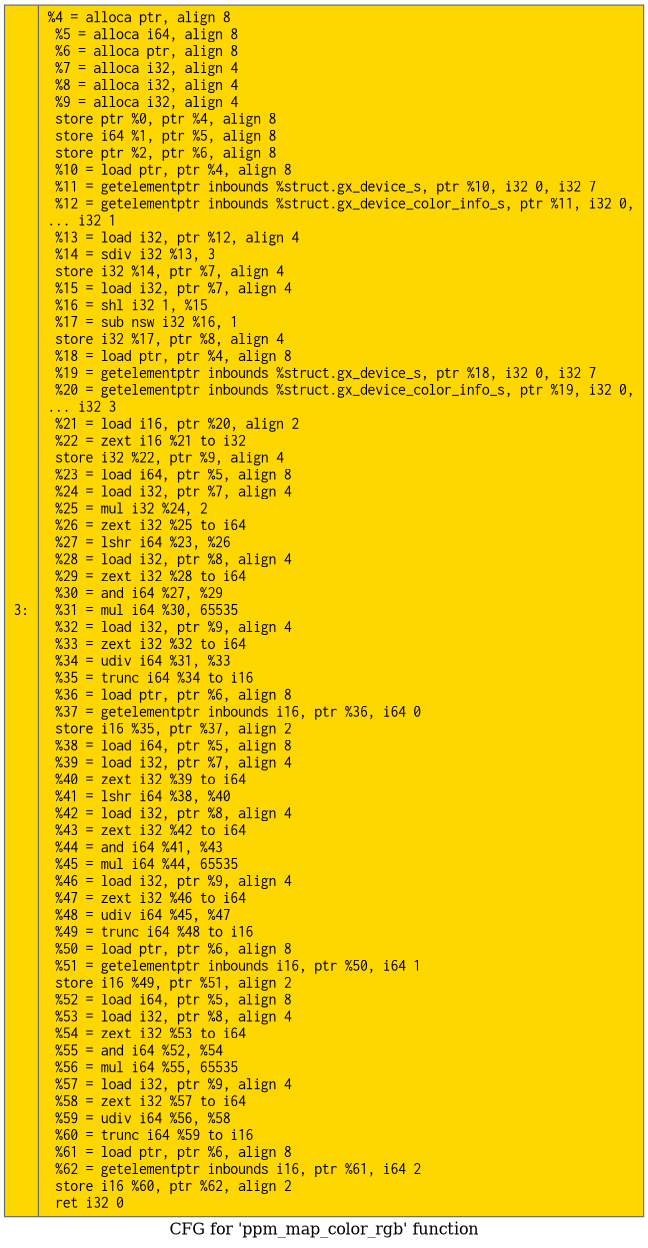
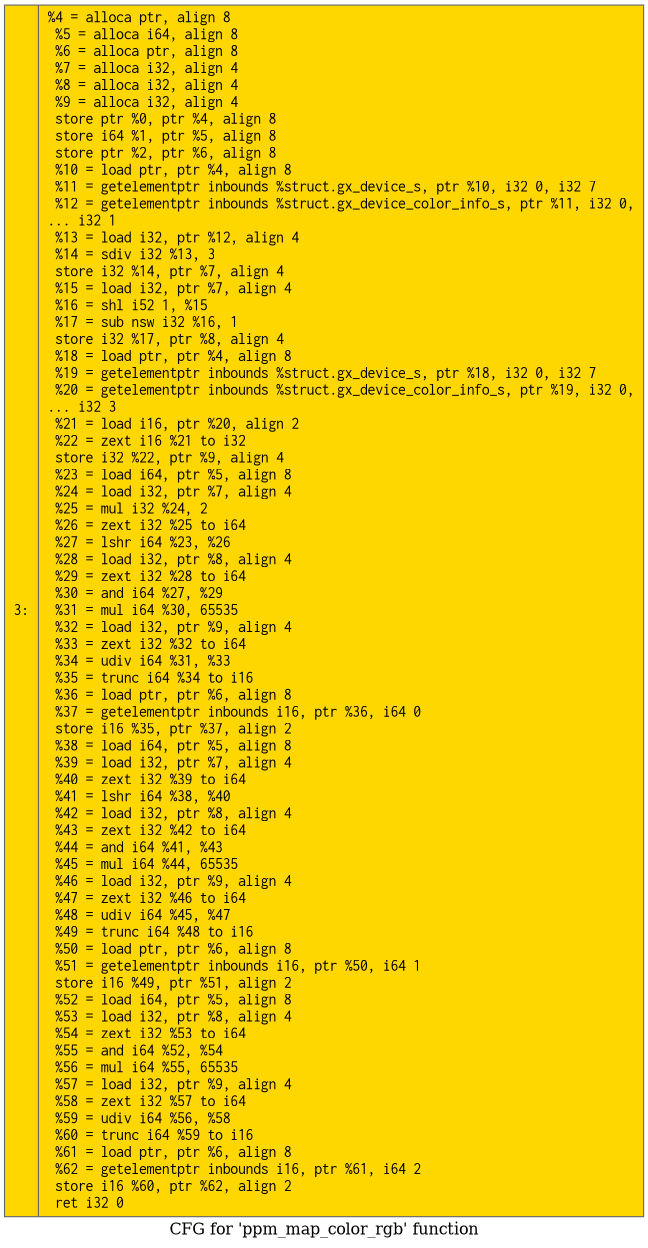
node "3:": text "%16 = shl i32 1, %15" -> "%16 = shl i52 1, %15"
